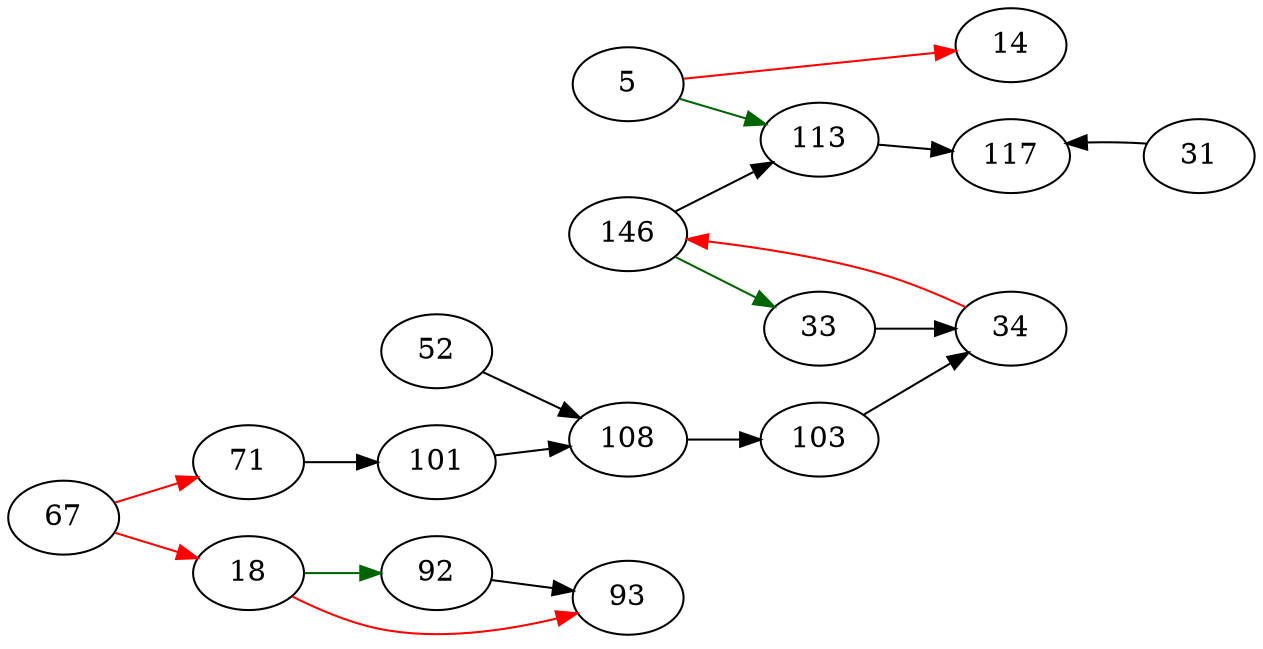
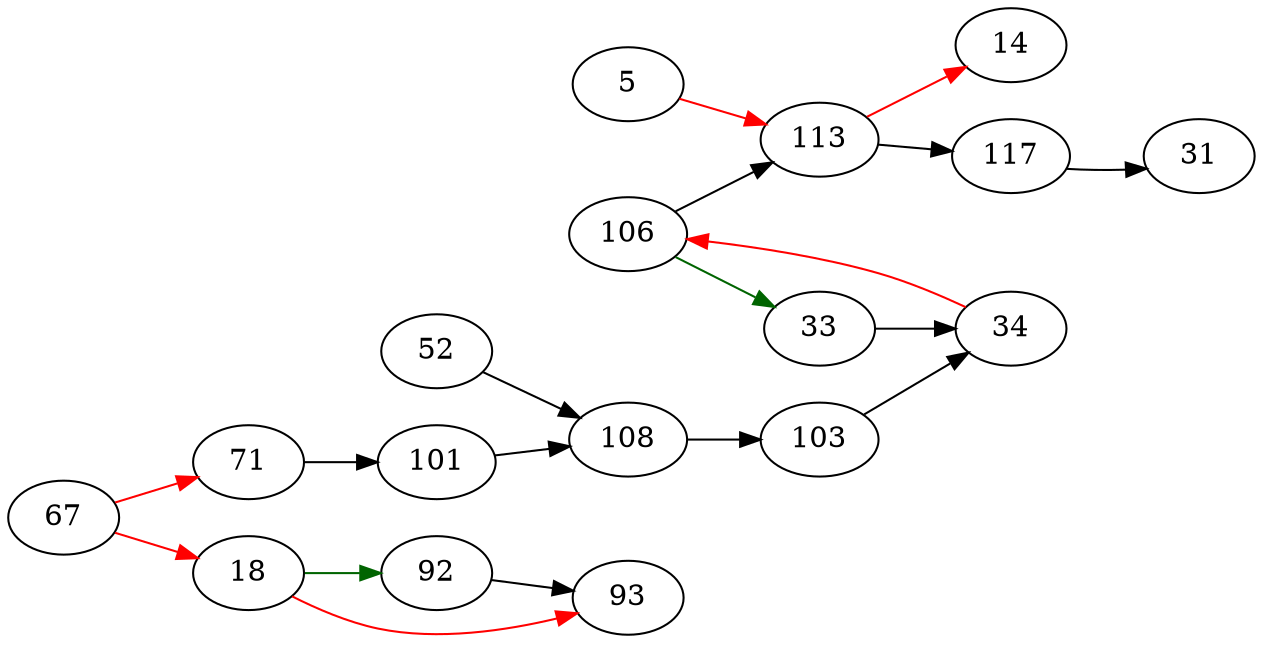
edge "5" -> "14": now "113" -> "14"
edge "5" -> "113": color darkgreen -> red
edge "31" -> "117": reversed
node "146": label "146" -> "106"
